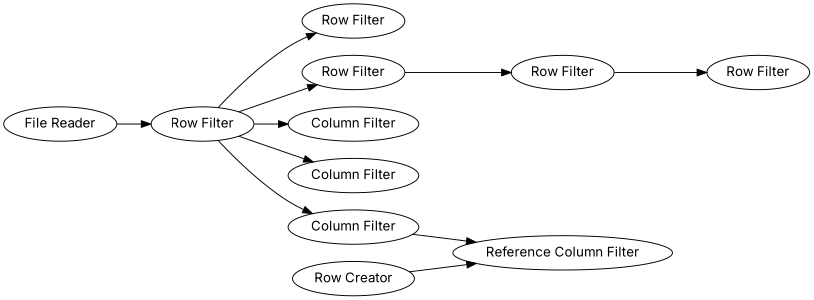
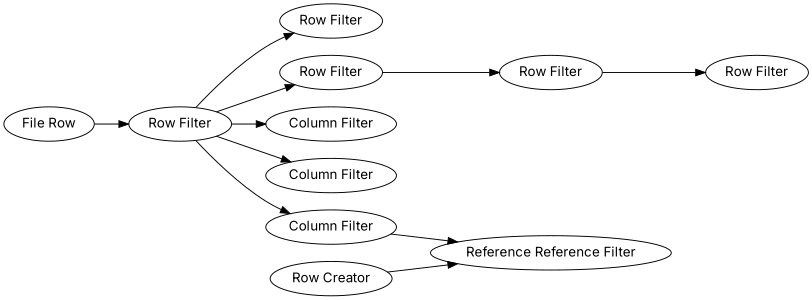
node "File Reader": label "File Reader" -> "File Row"
node "Reference Column Filter": label "Reference Column Filter" -> "Reference Reference Filter"
